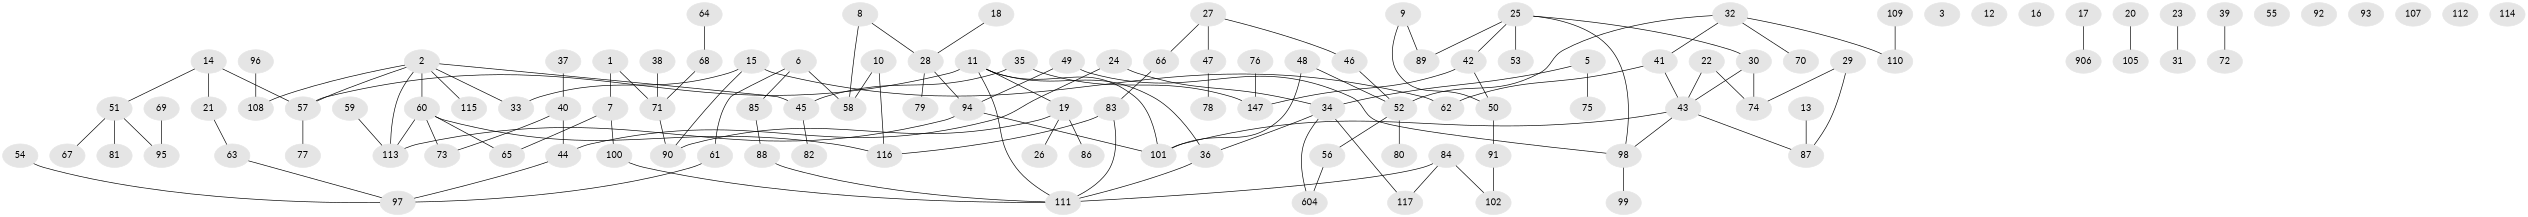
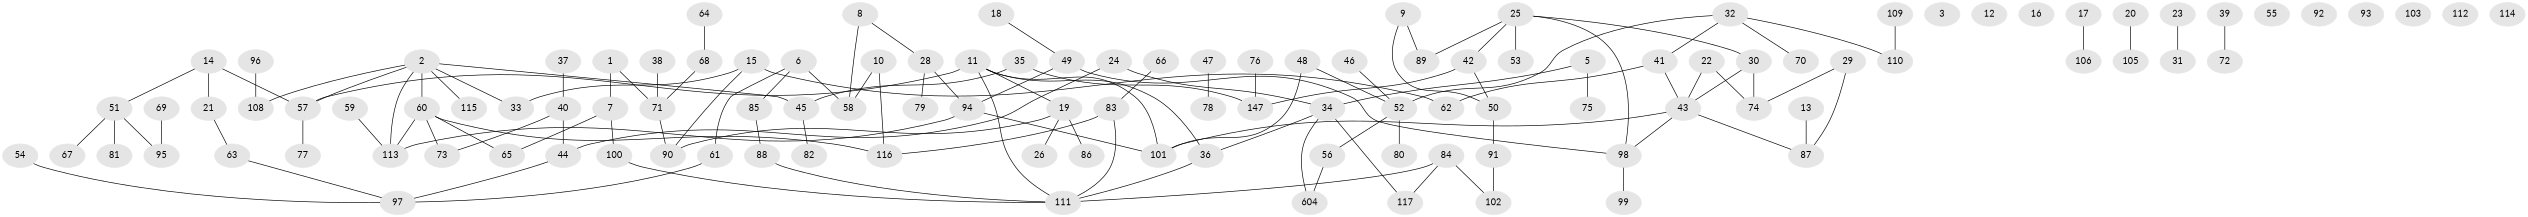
node "27": removed
node "107": label "107" -> "103"
edge "18" -- "28": now "18" -- "49"
node "906": label "906" -> "106"
